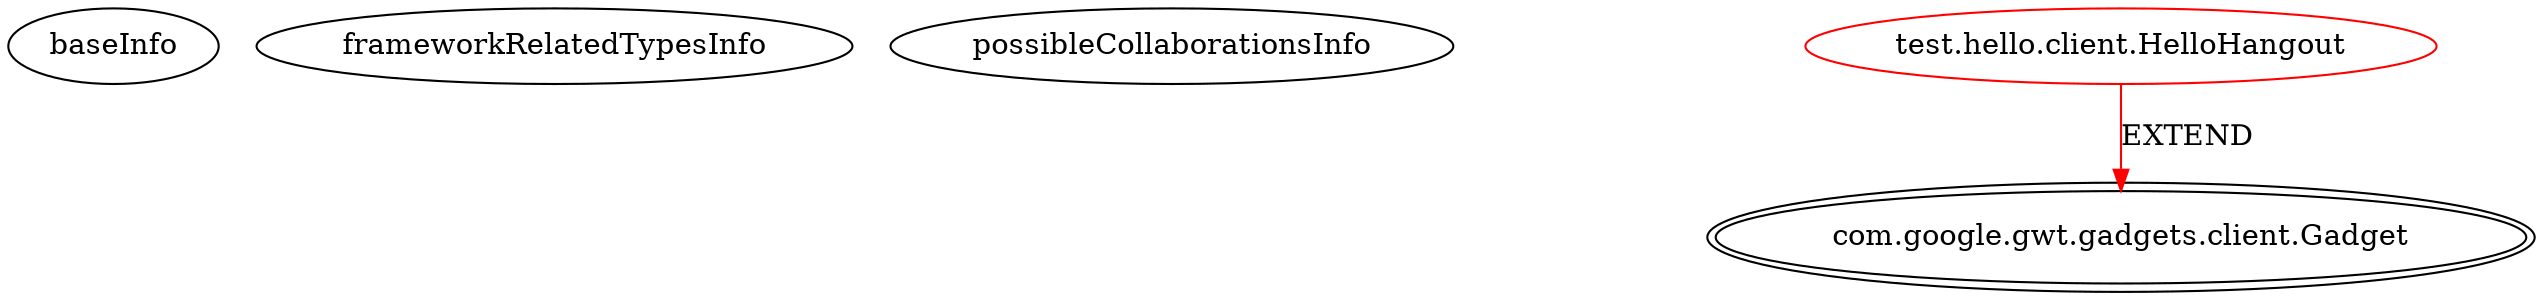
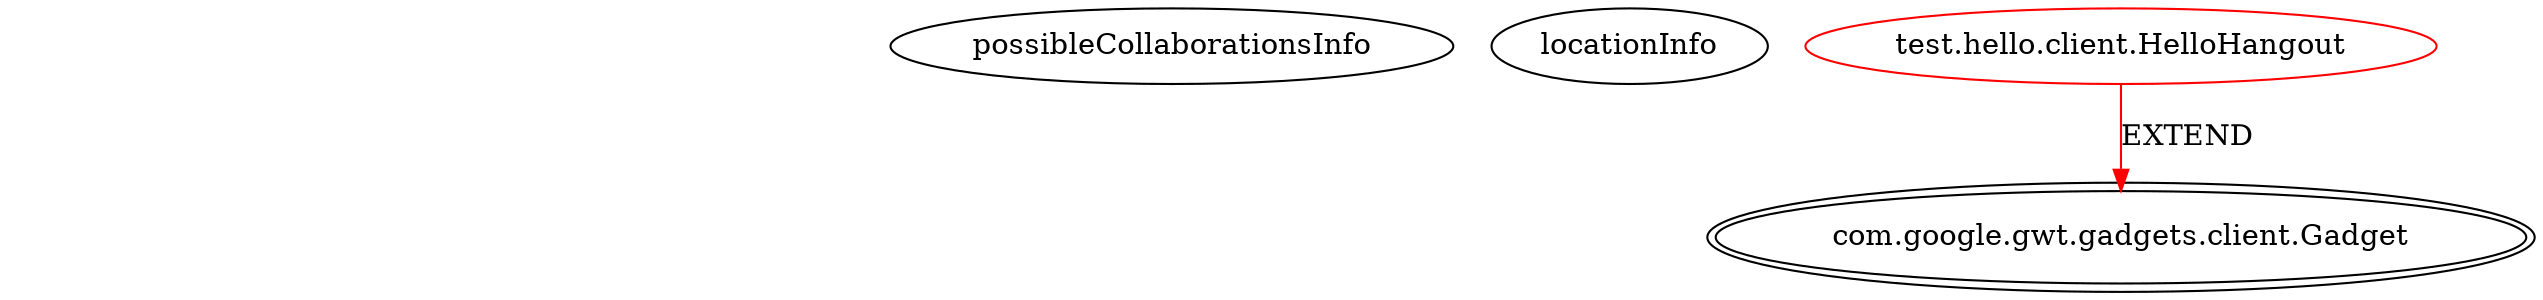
node "baseInfo": removed
node "frameworkRelatedTypesInfo": removed
node "locationInfo": added
